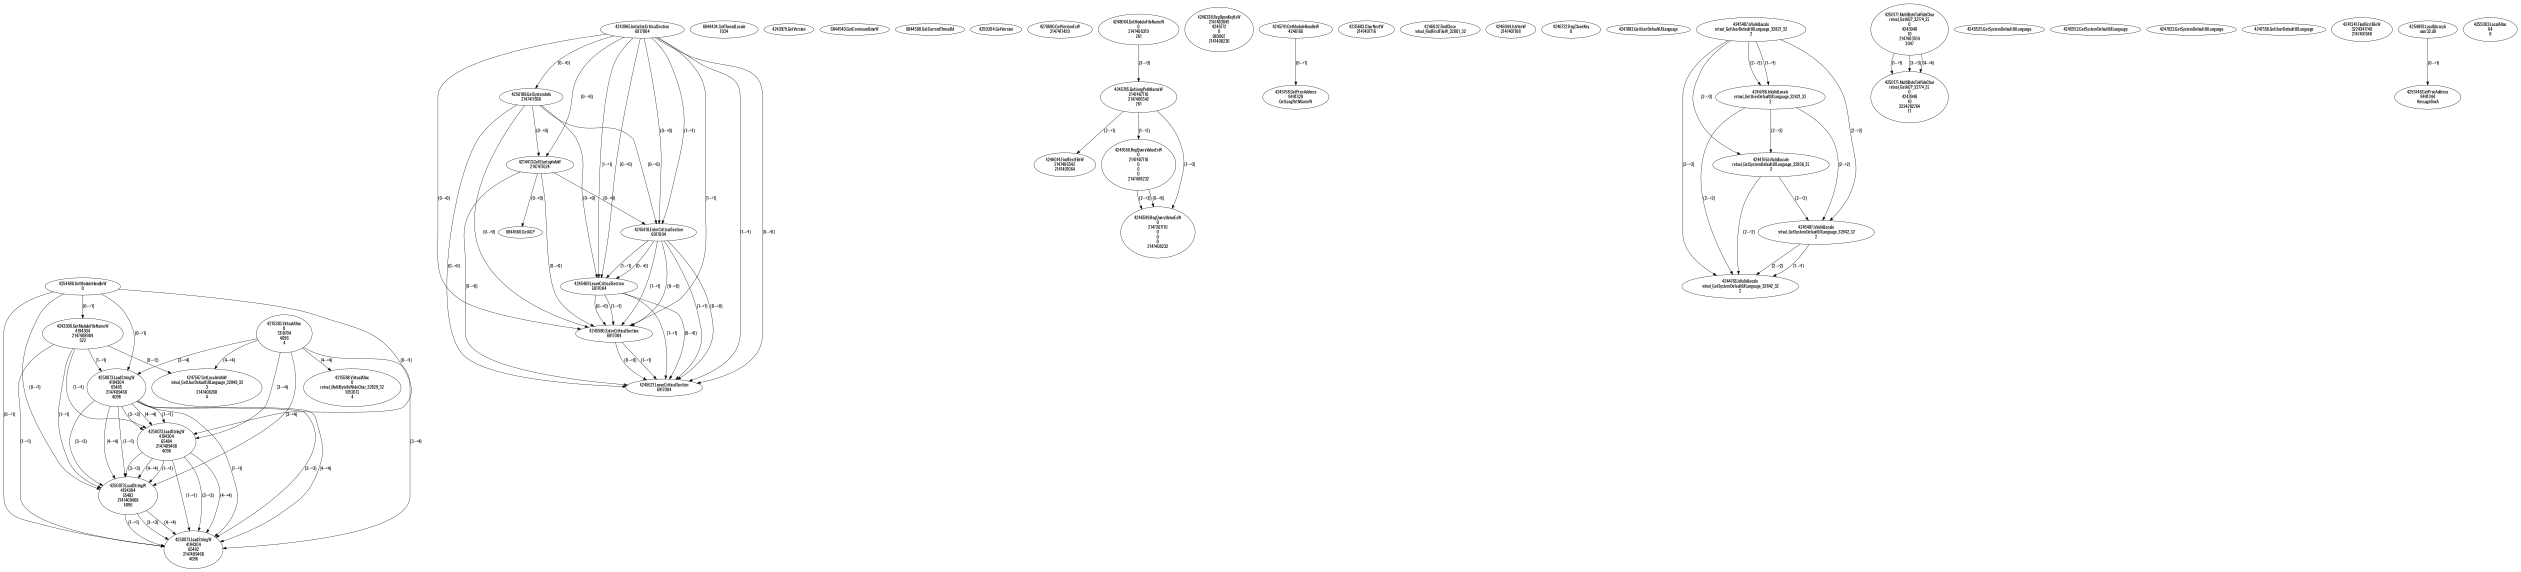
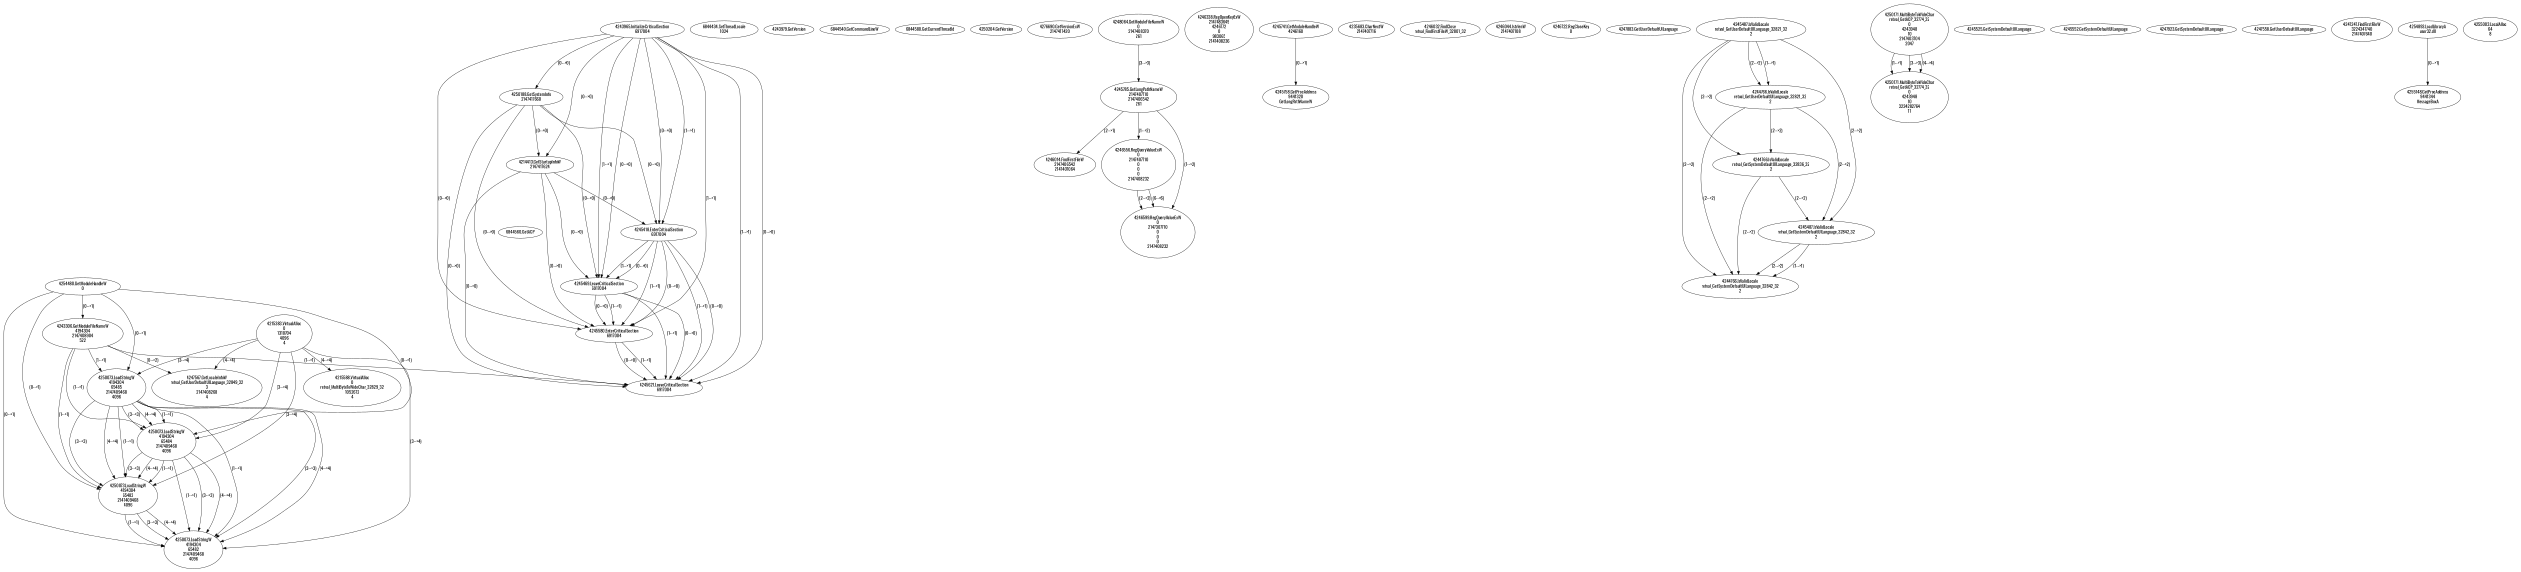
edge "4214413.GetStartupInfoW 2147417624" -> "6844560.GetACP": now "4214413.GetStartupInfoW 2147417624" -> "4245469.LeaveCriticalSection 6917004"
edge "4243306.GetModuleFileNameW 4194304 2147408904 522" -> "4250073.LoadStringW 4194304 65482 2147409468 4096": now "4243306.GetModuleFileNameW 4194304 2147408904 522" -> "4245621.LeaveCriticalSection 6917004"
